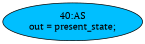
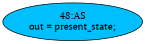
node "40:AS out = present_state;": label "40:AS out = present_state;" -> "48:AS out = present_state;"
